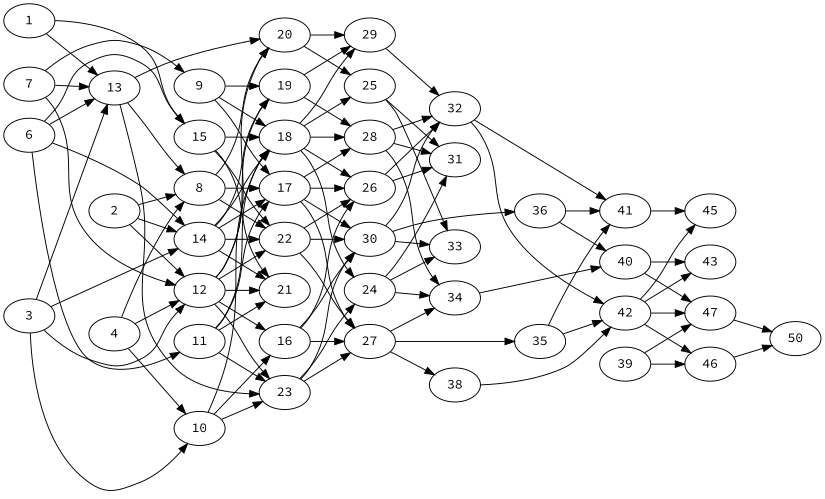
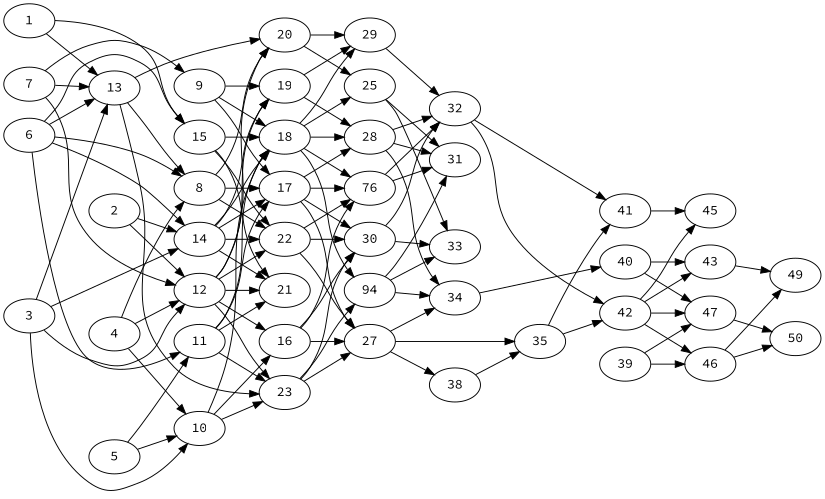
node "26": label "26" -> "76"
edge "2" -> "8": now "6" -> "8"
node "36": removed
node "49": added
node "24": label "24" -> "94"
edge "38" -> "42": now "38" -> "35"
node "5": added
